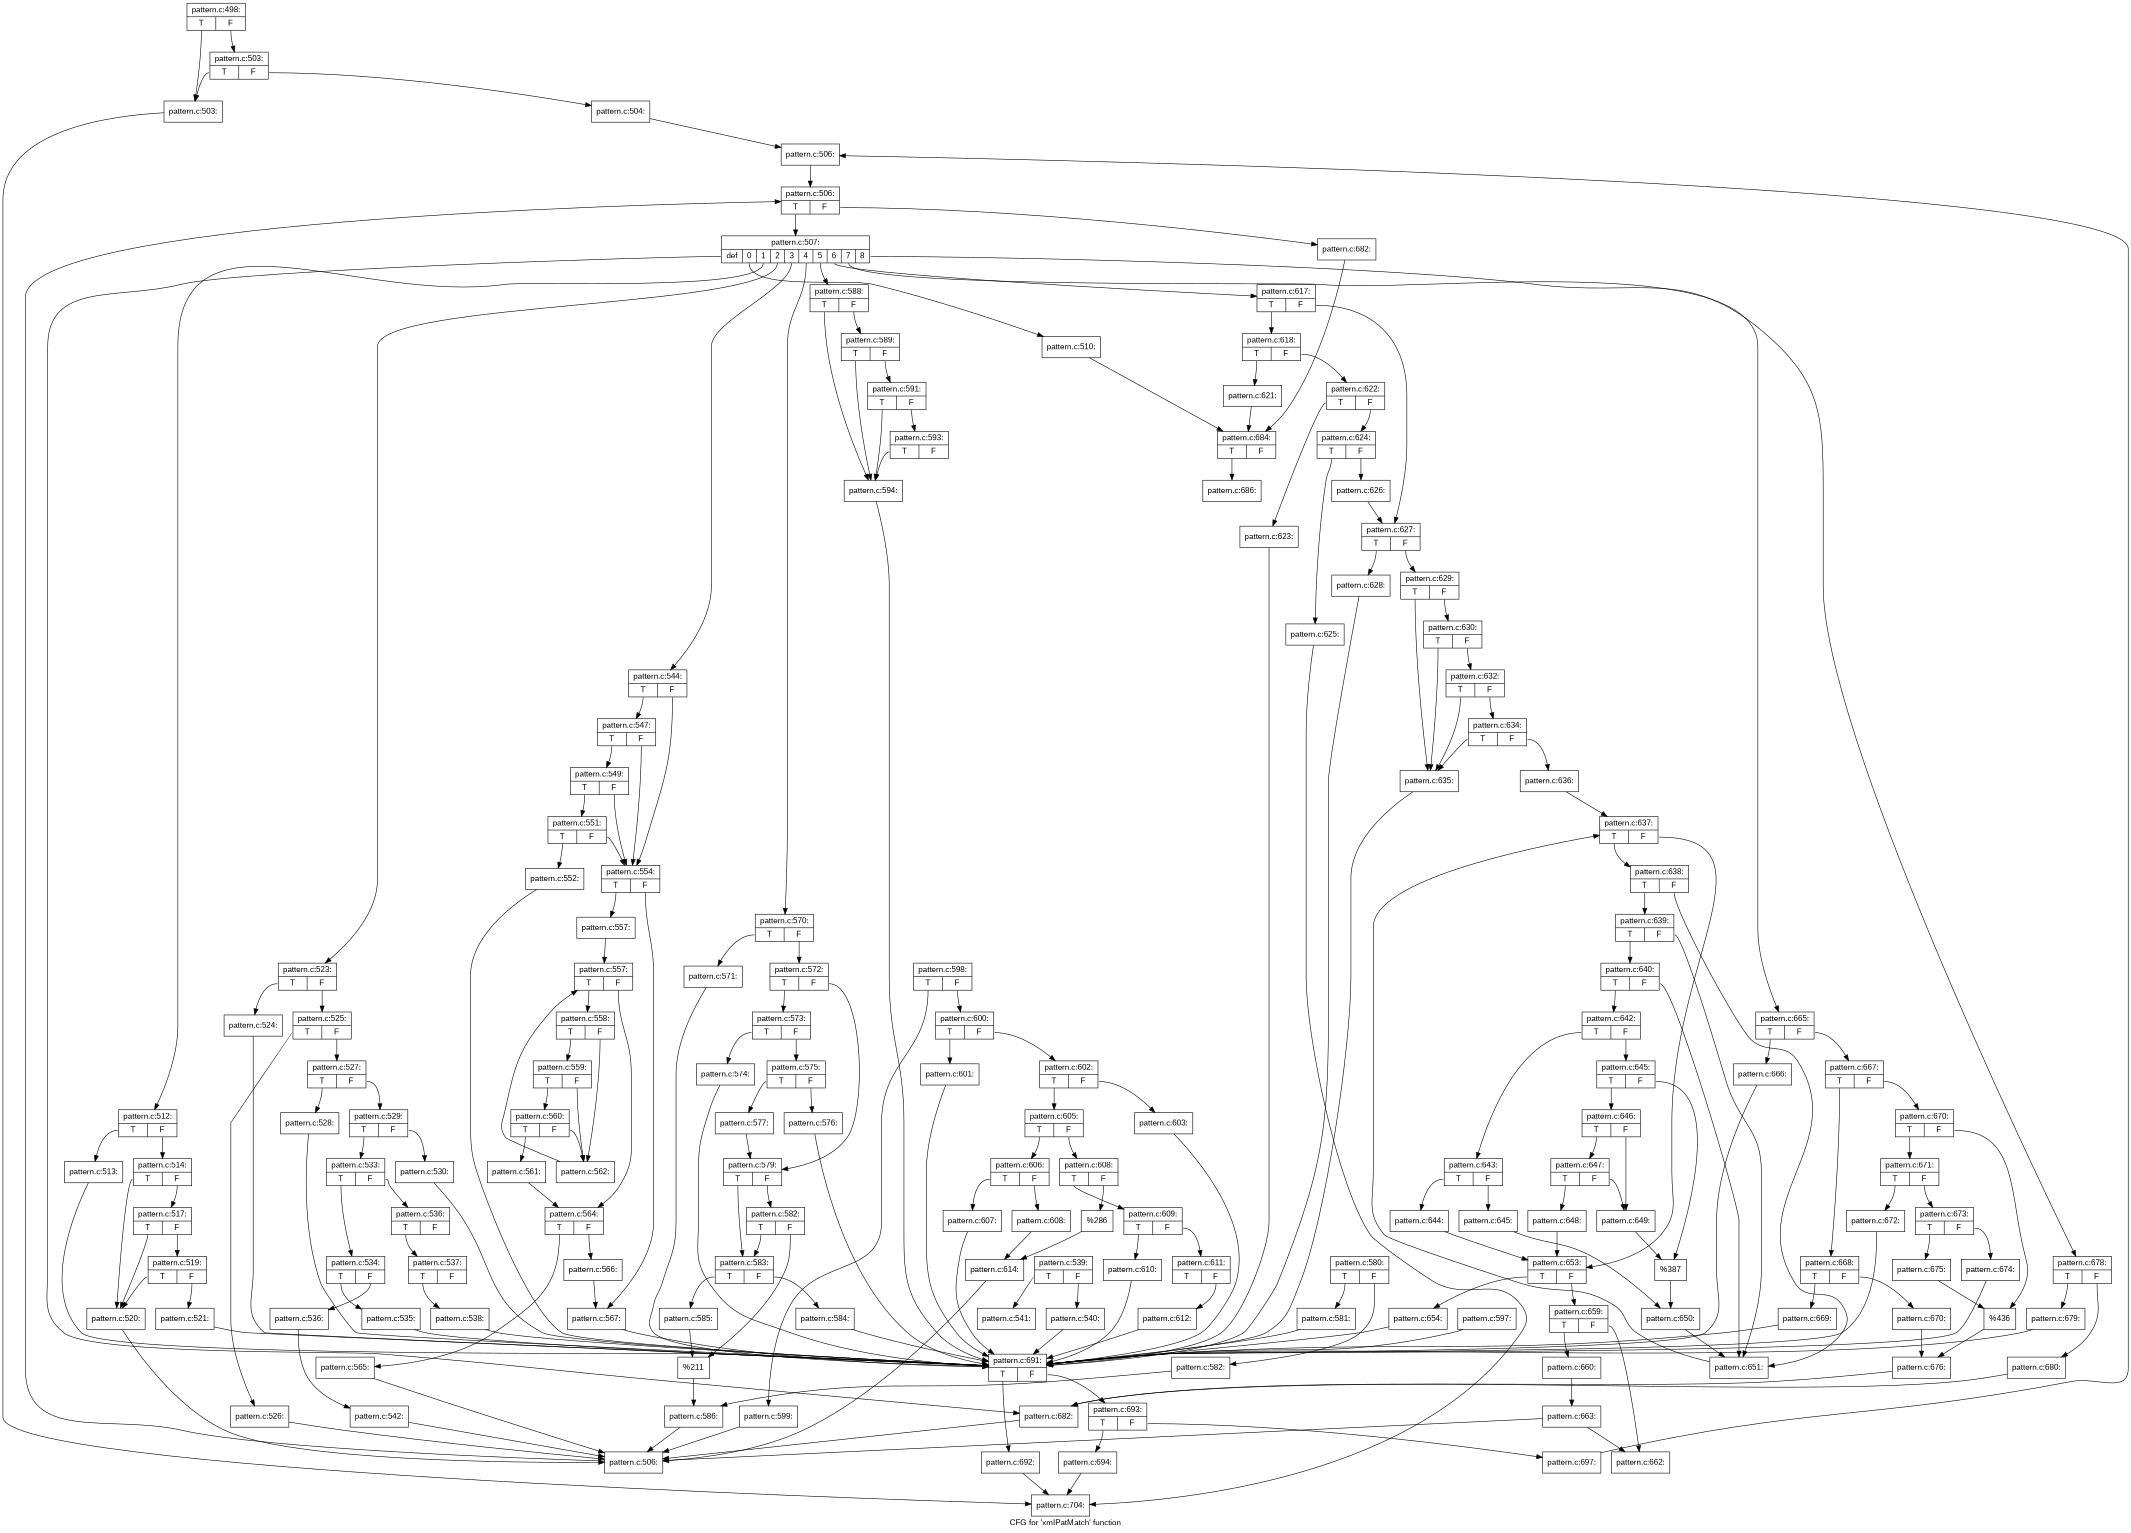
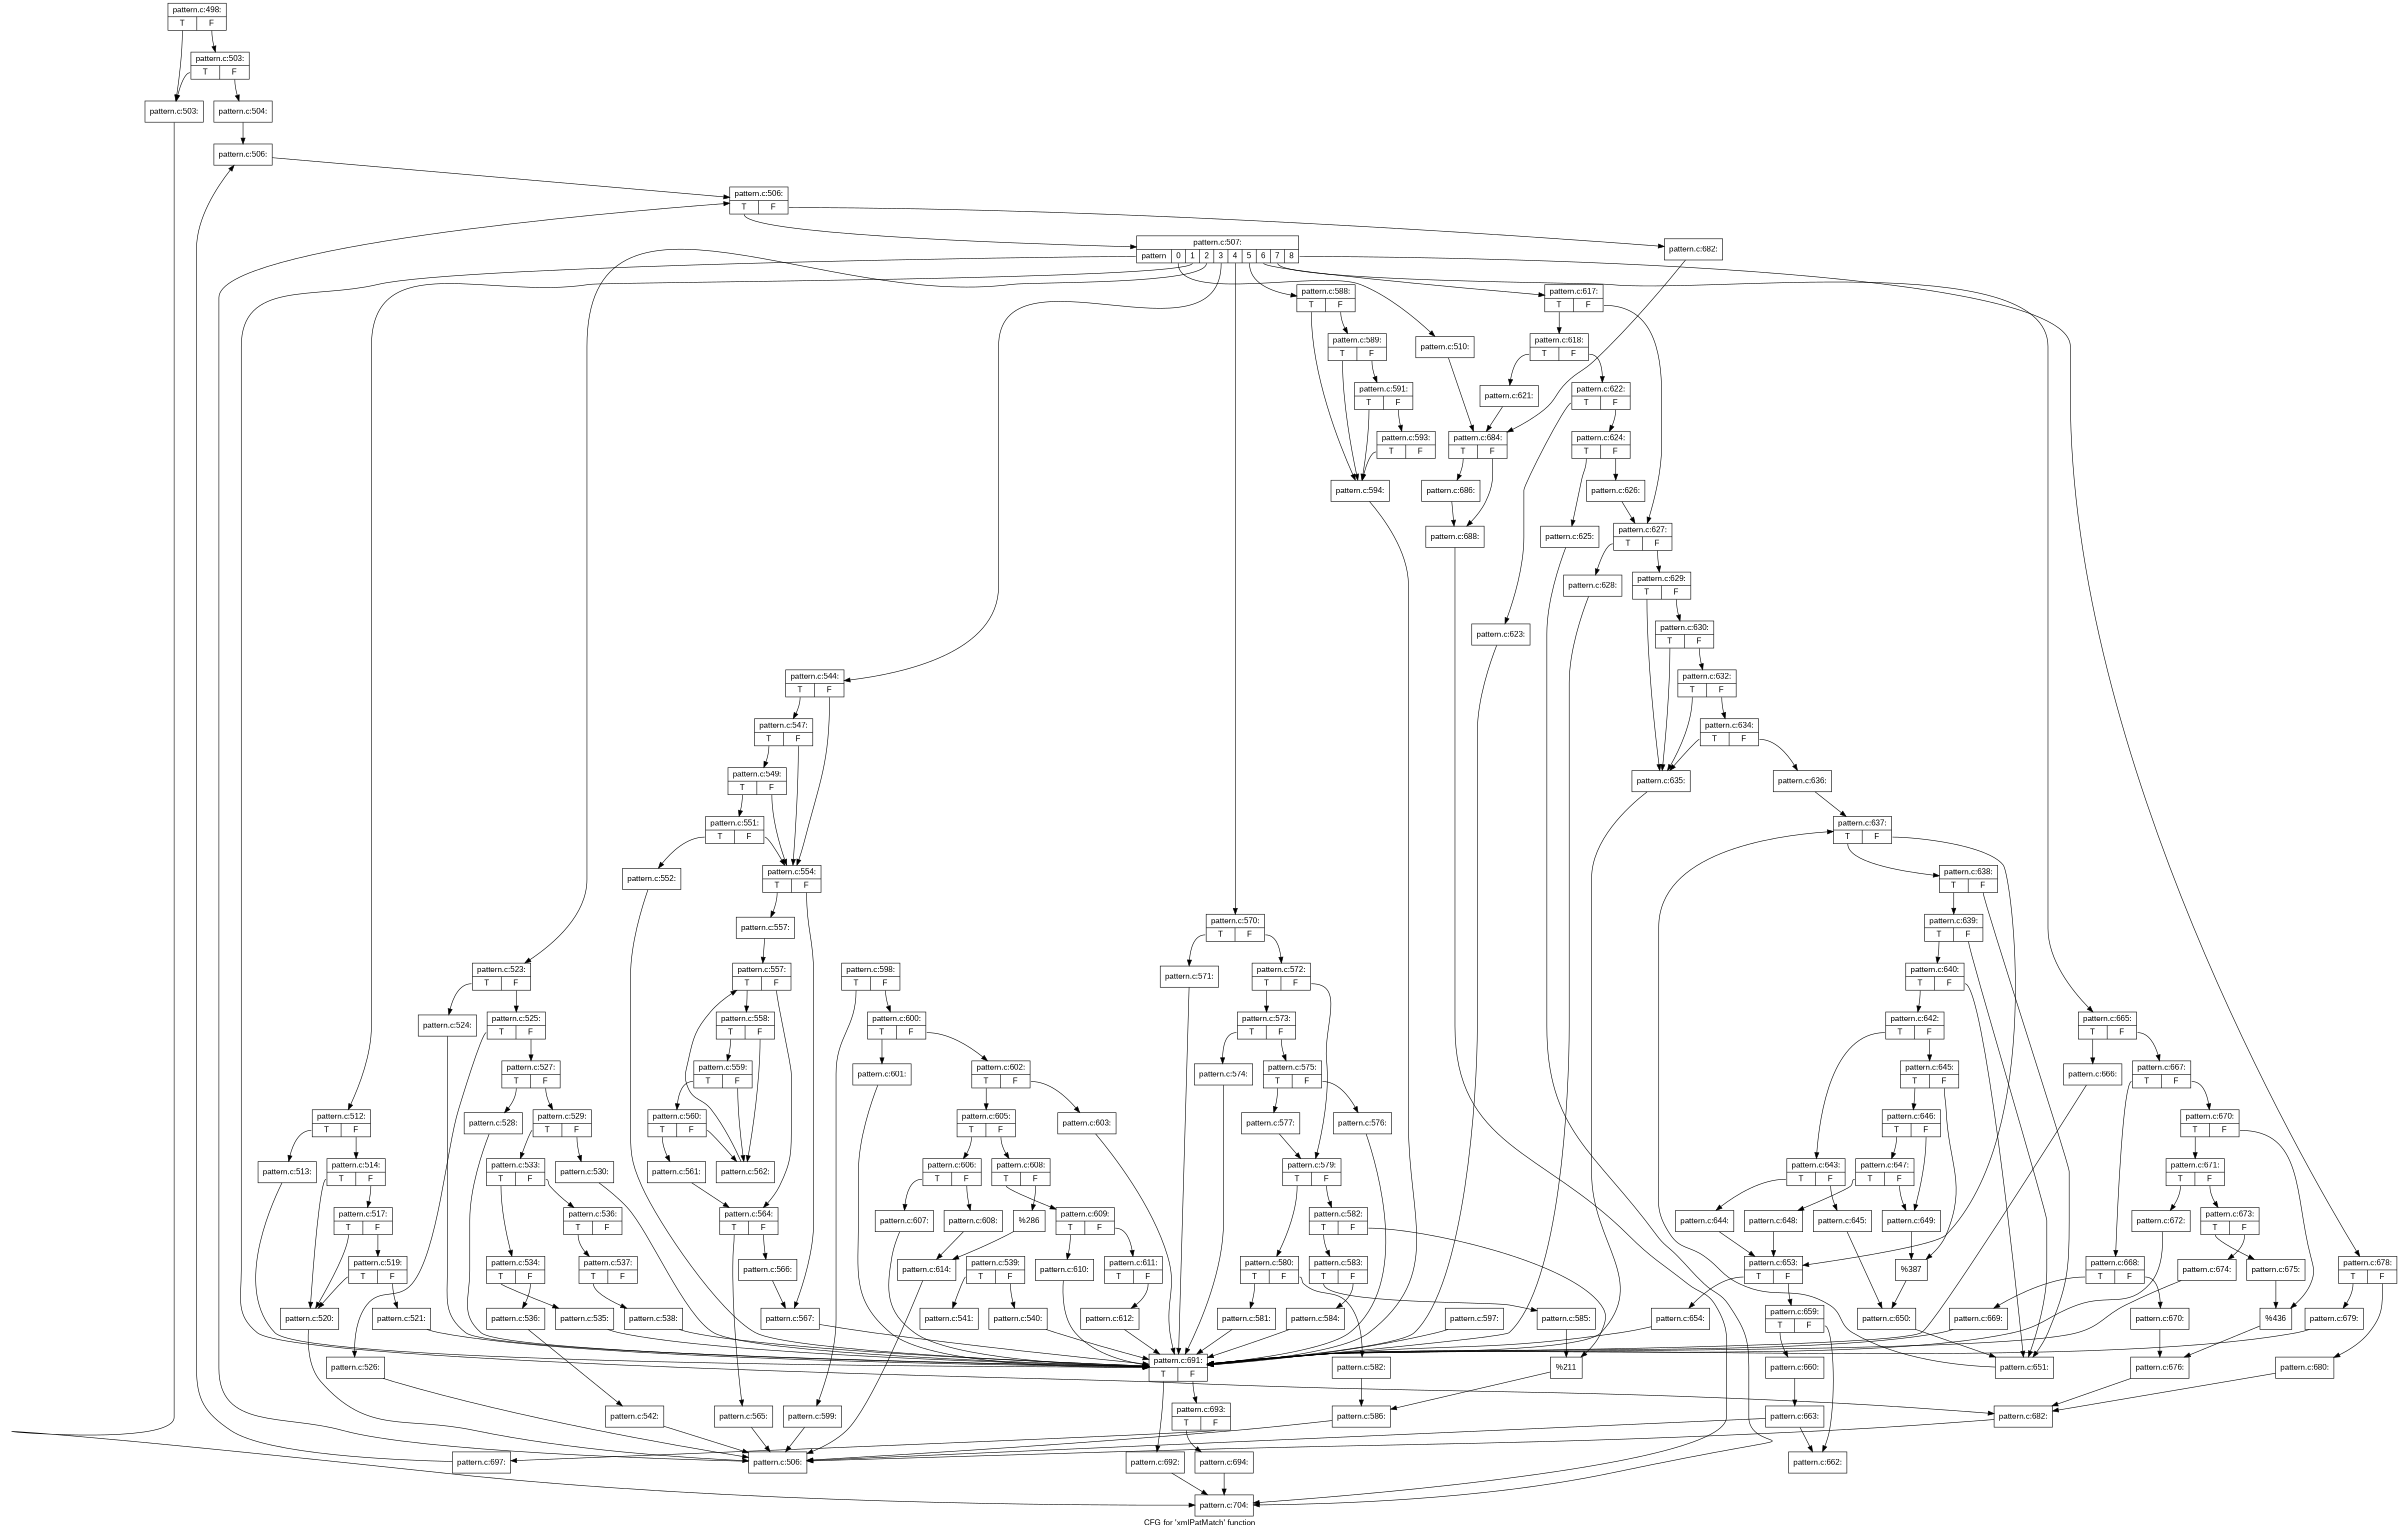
node "pattern.c:507:": text "def" -> "pattern"
node "pattern.c:688:": added
edge "pattern.c:579:" -> "pattern.c:583:": now "pattern.c:579:" -> "pattern.c:580:"
